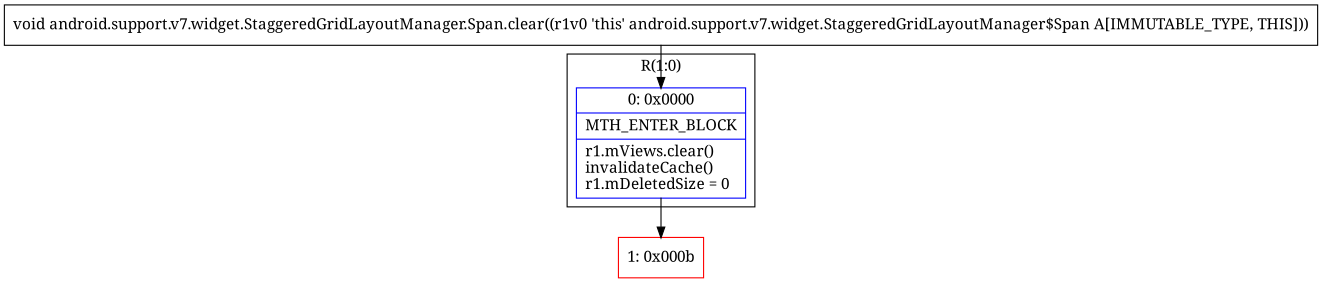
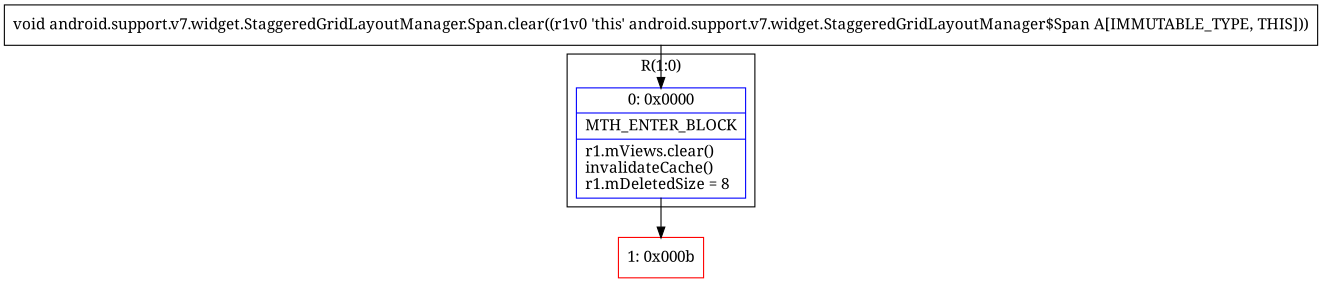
node "0: 0x0000": text "r1.mDeletedSize = 0" -> "r1.mDeletedSize = 8"
